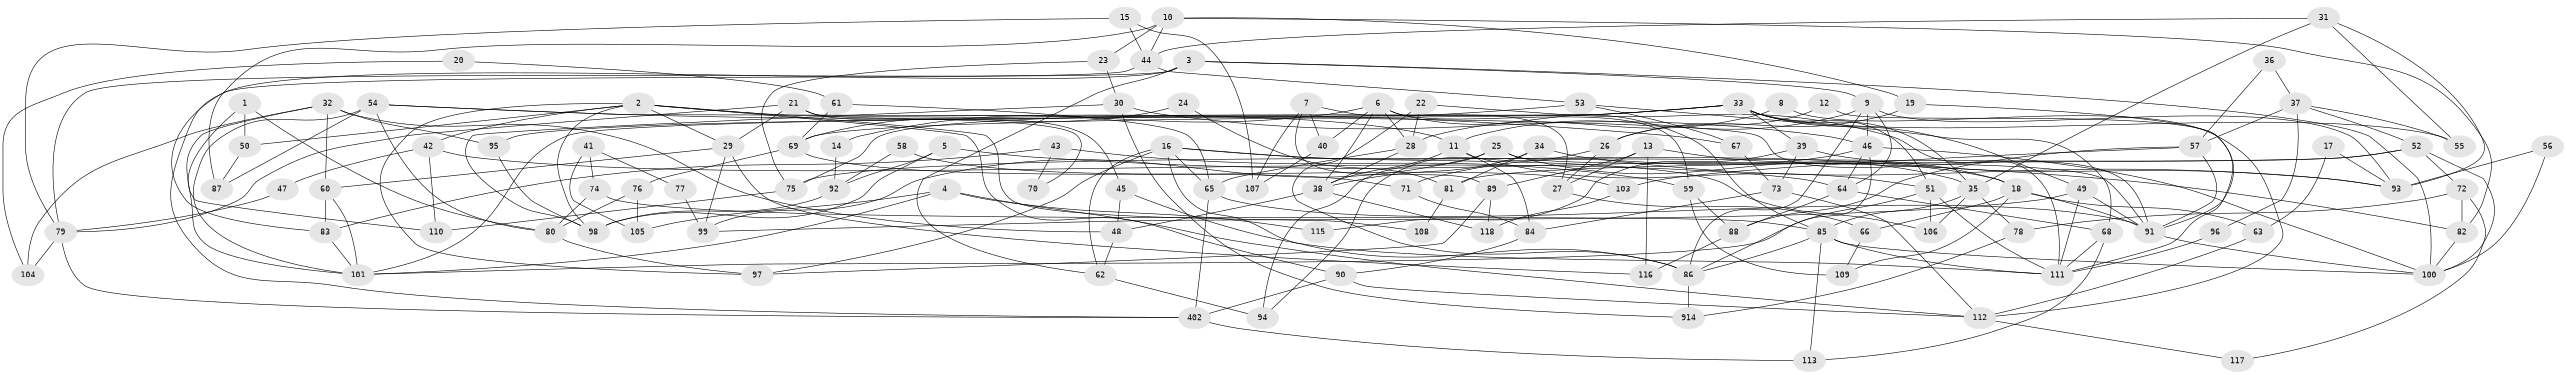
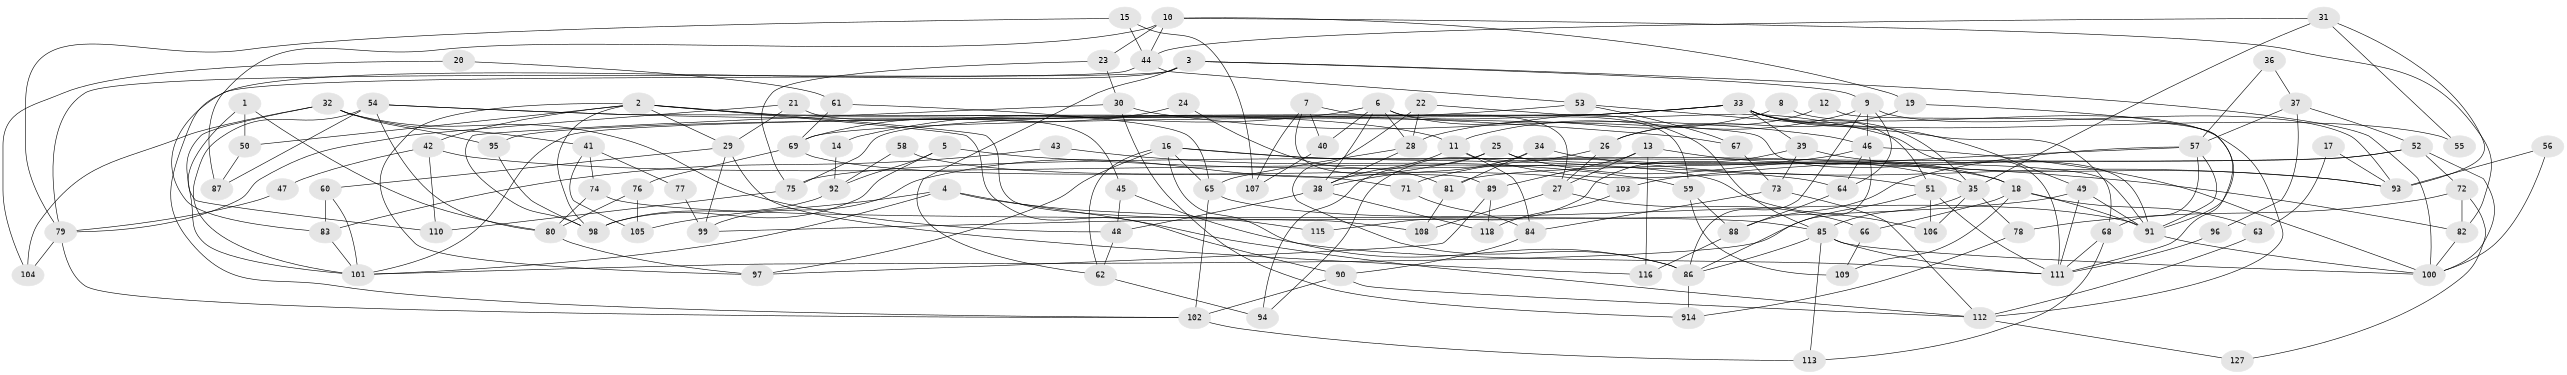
edge "37" -- "55": removed
edge "32" -- "60": now "32" -- "41"
node "70": removed
edge "27" -- "108": added
edge "64" -- "68": now "57" -- "68"
node "402": label "402" -> "102"
node "117": label "117" -> "127"
